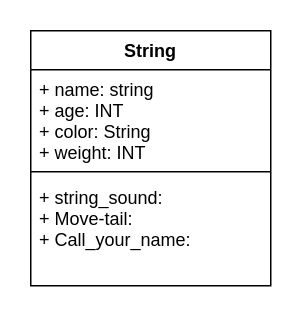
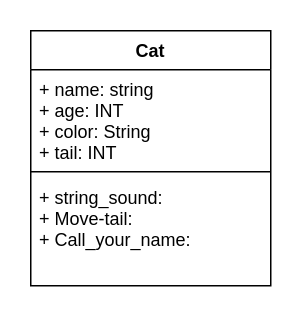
node "String": label "String" -> "Cat"
node "+ name: string + age: INT + color: String + weight: INT": label "+ name: string + age: INT + color: String + weight: INT" -> "+ name: string + age: INT + color: String + tail: INT"
